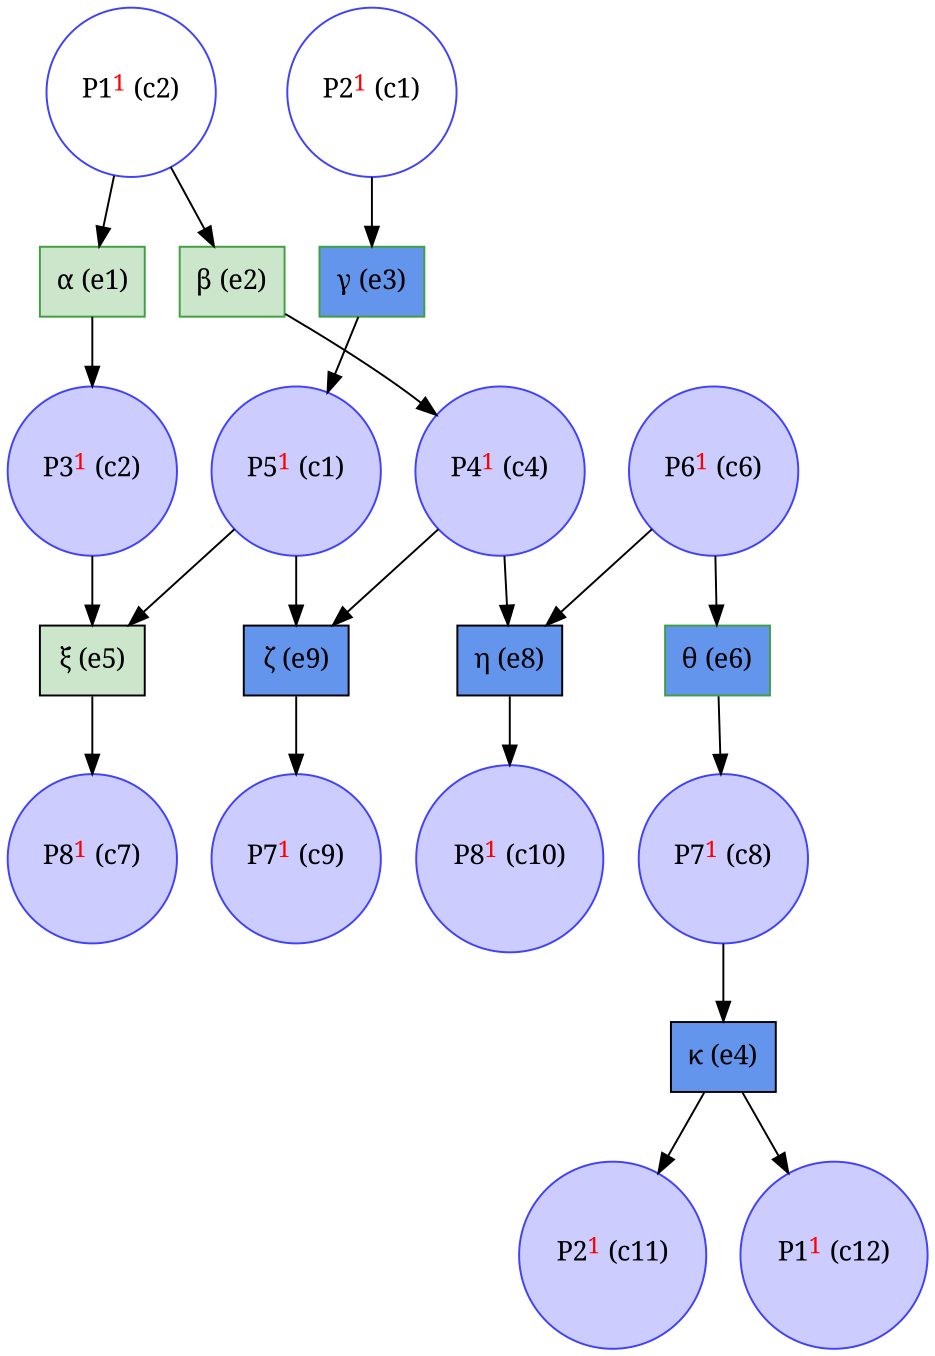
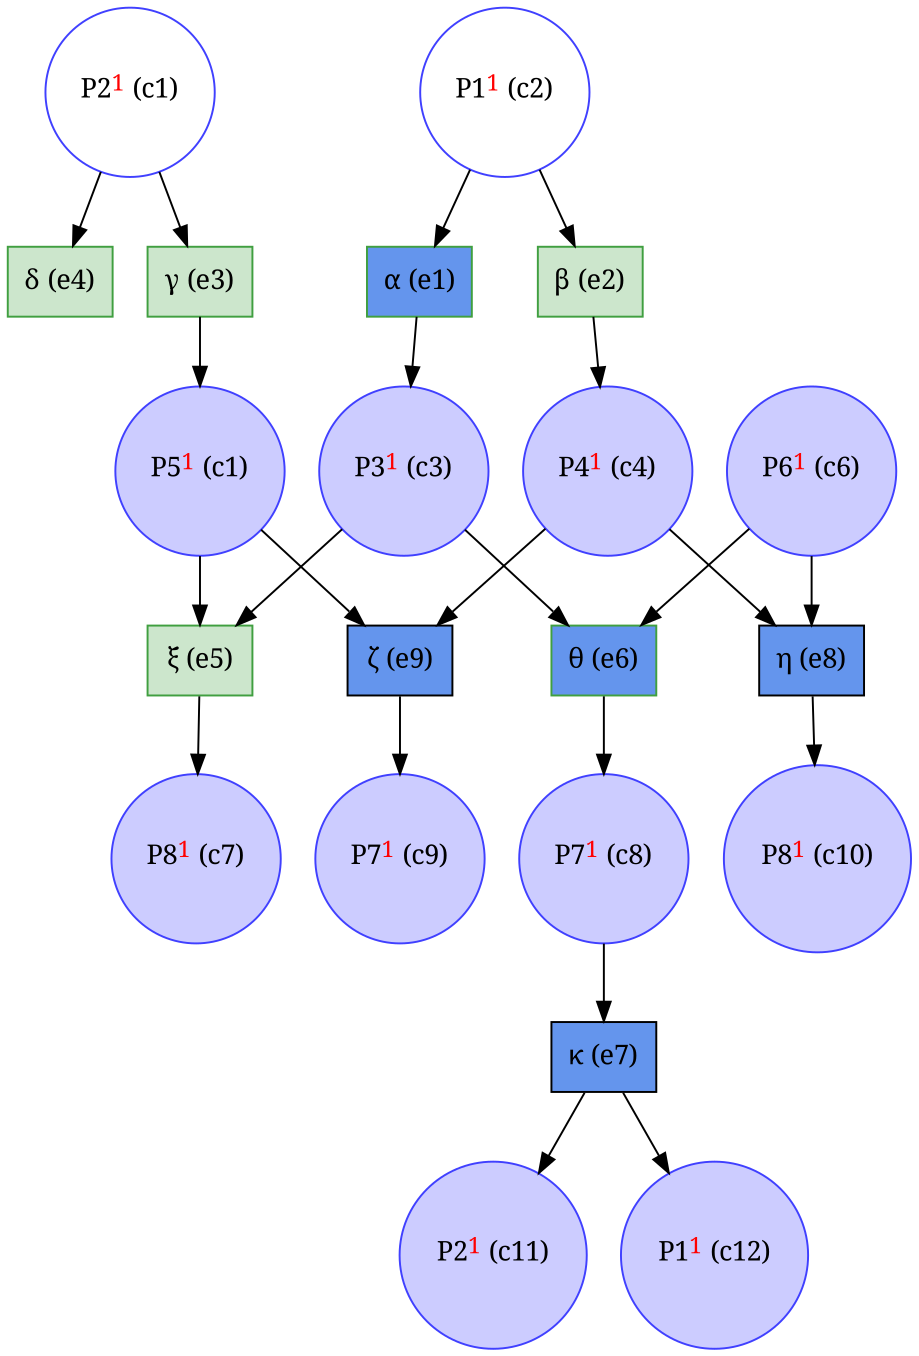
node "δ (e4)": added
node "α (e1)": fillcolor #cce6cc -> cornflowerblue
node "γ (e3)": fillcolor cornflowerblue -> #cce6cc
node "P3": text "(c2)" -> "(c3)"
edge "P3" -> "θ (e6)": added
node "ξ (e5)": color black -> #409f40
node "κ (e4)": label "κ (e4)" -> "κ (e7)"
